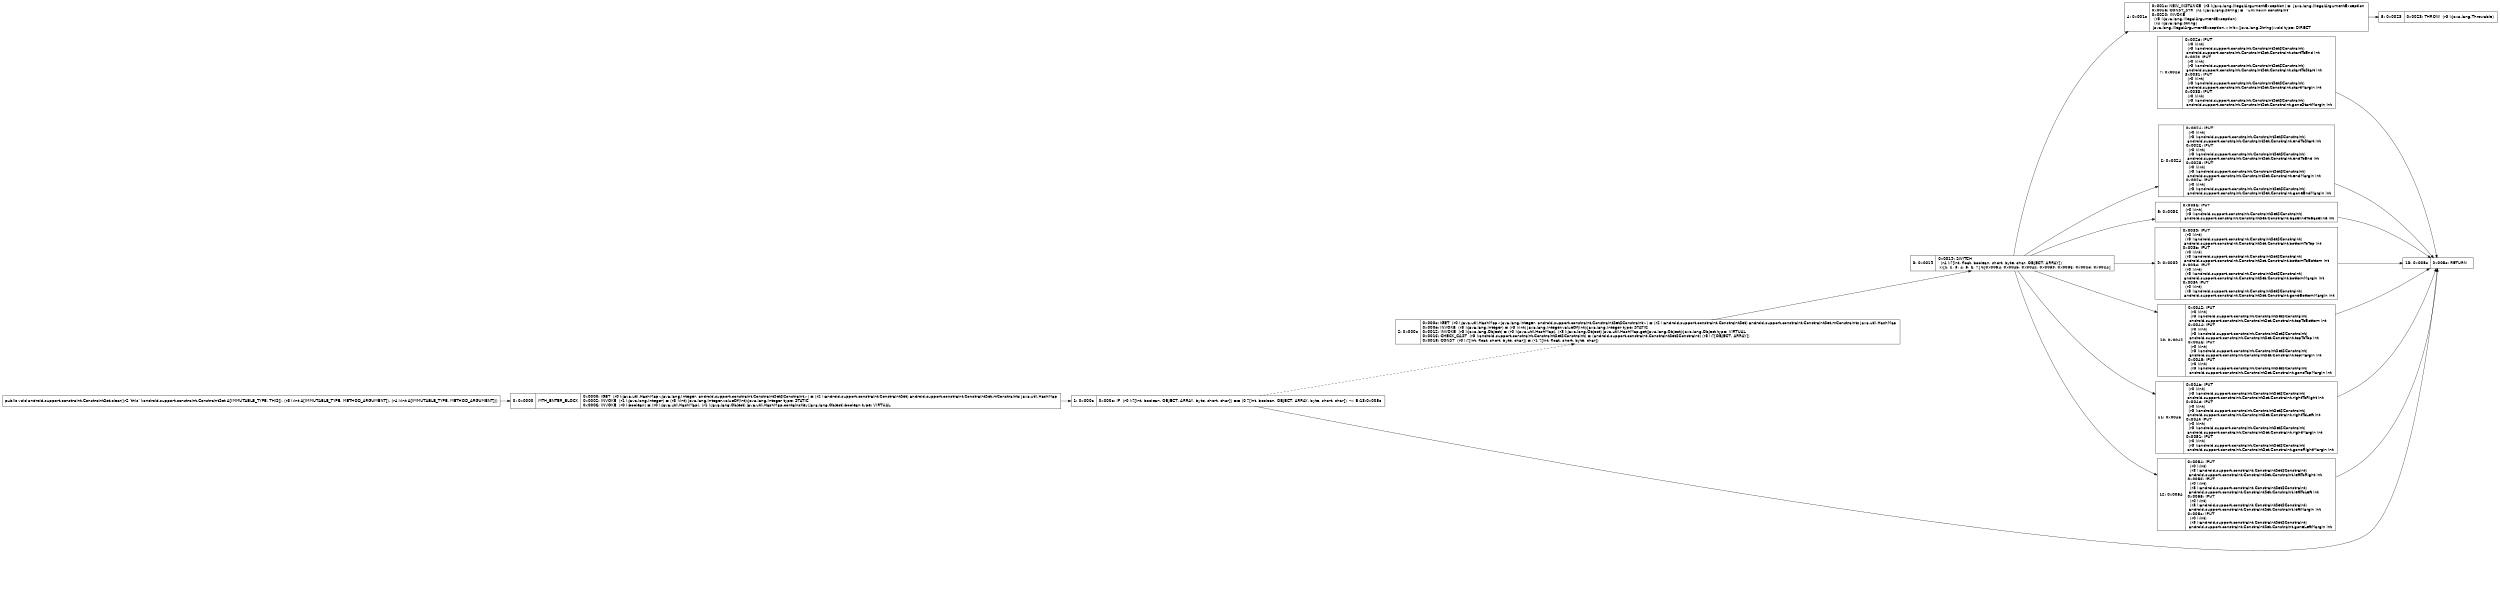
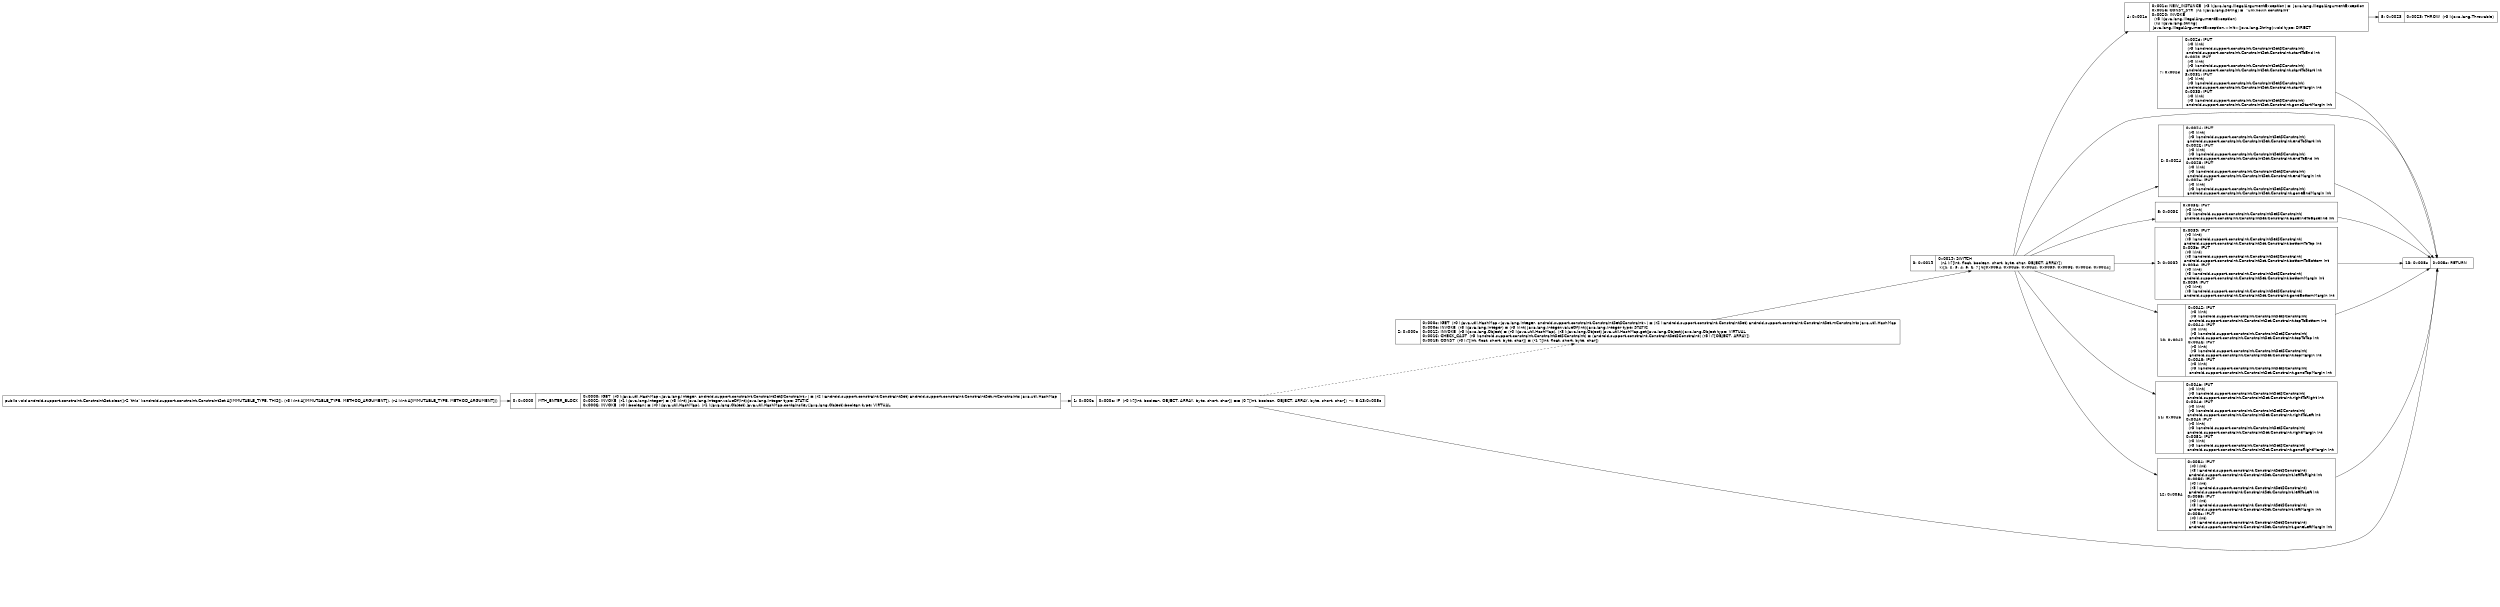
edge "11: 0x004b" -> "13: 0x005c": now "3: 0x0019" -> "13: 0x005c"
